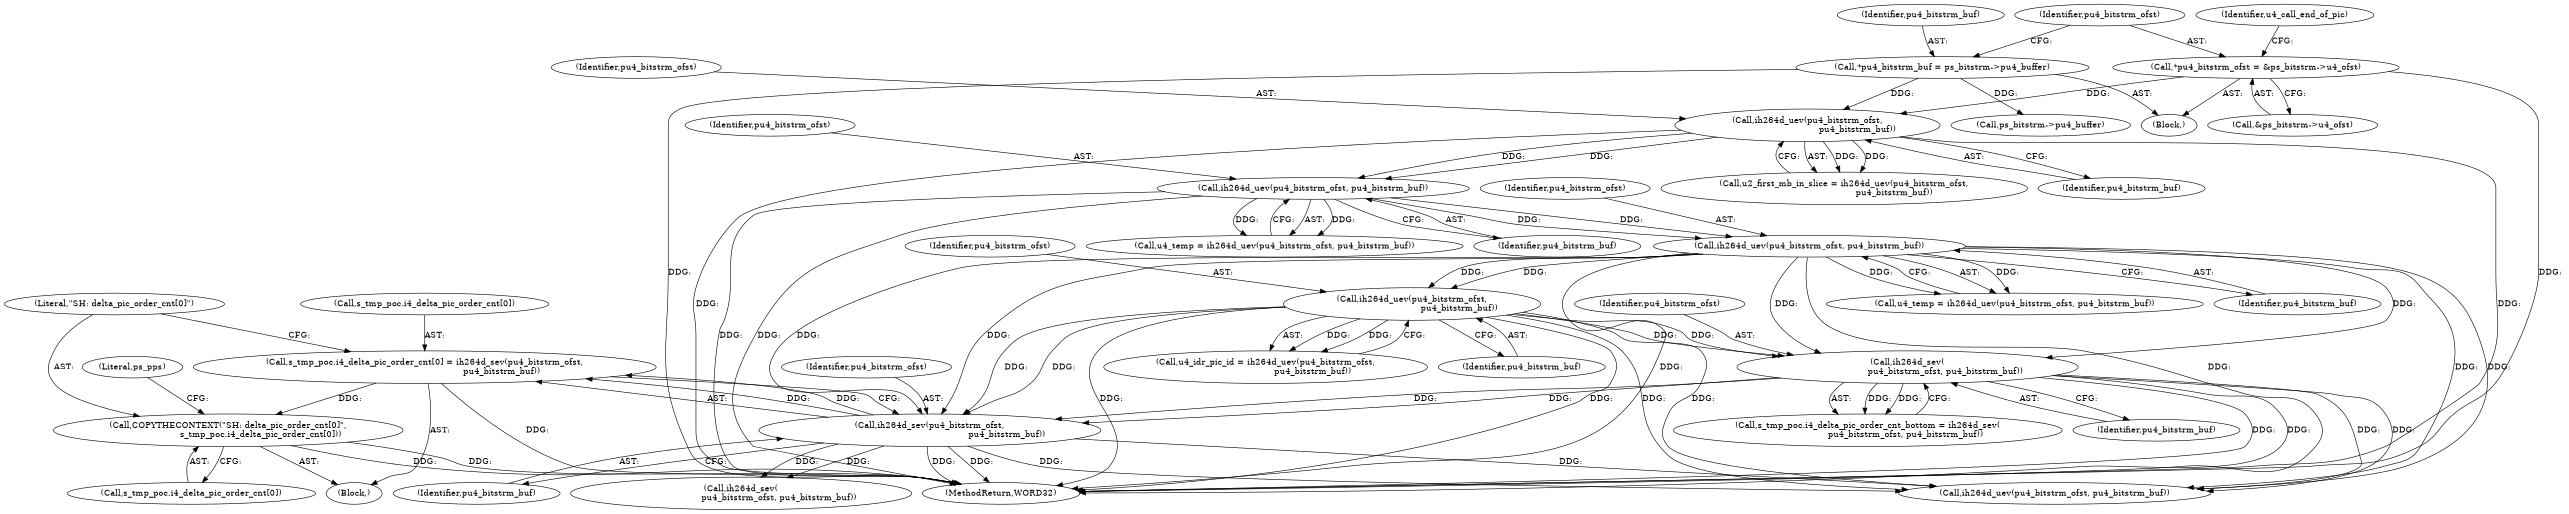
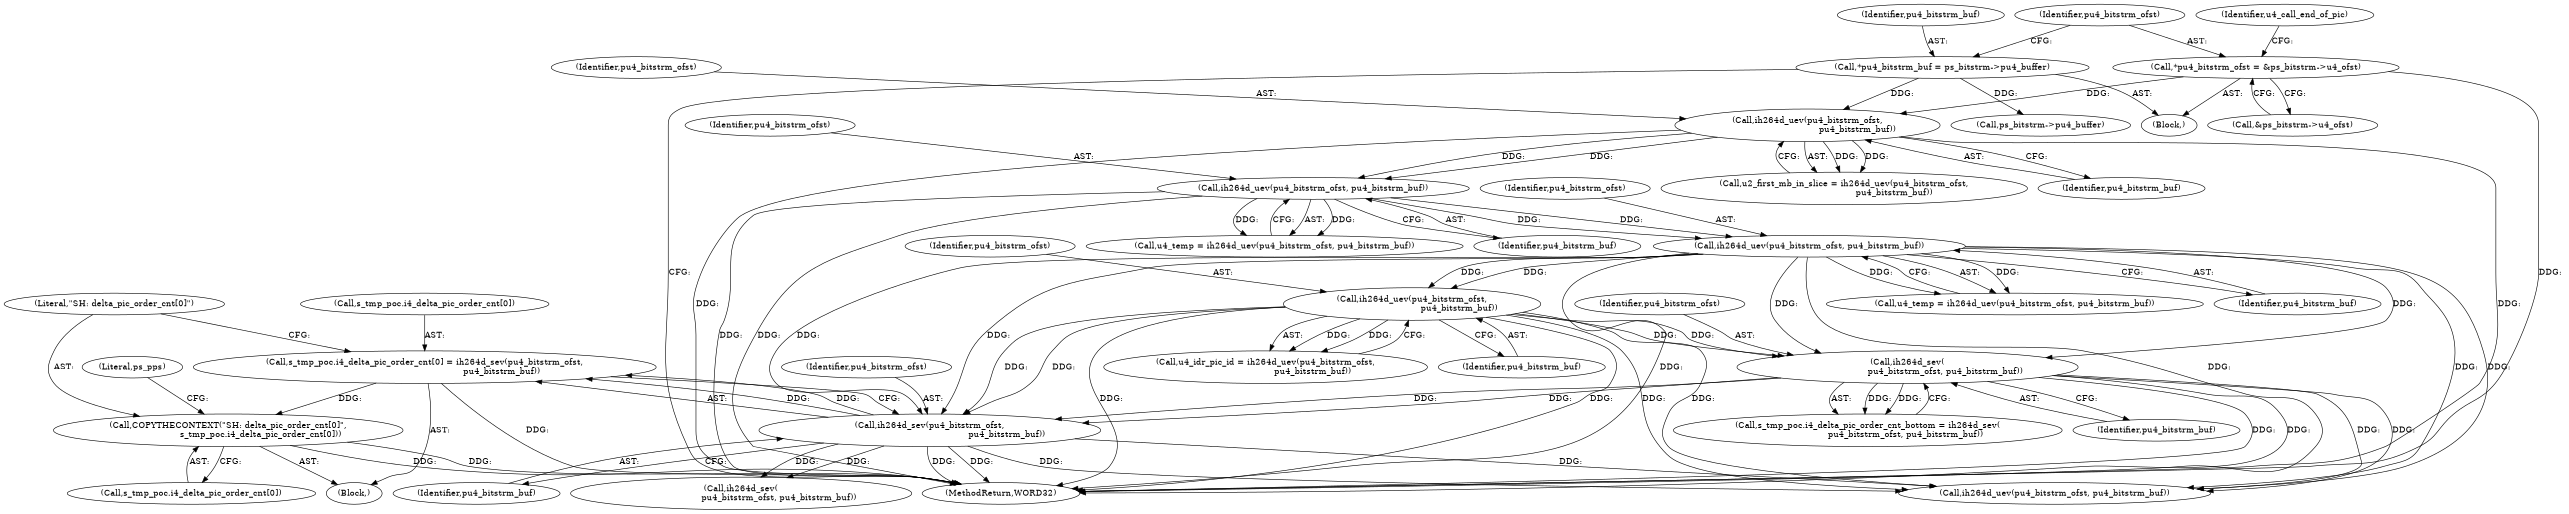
edge "(Call,&ps_bitstrm->u4_ofst)" -> "(Call,*pu4_bitstrm_ofst = &ps_bitstrm->u4_ofst)": label "AST: " -> "CFG: "
edge "(Call,*pu4_bitstrm_buf = ps_bitstrm->pu4_buffer)" -> "(MethodReturn,WORD32)": label "DDG: " -> "CFG: "
